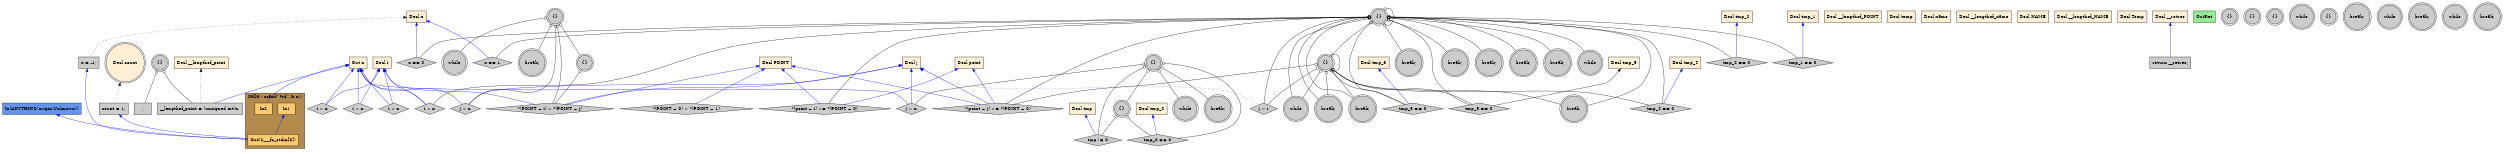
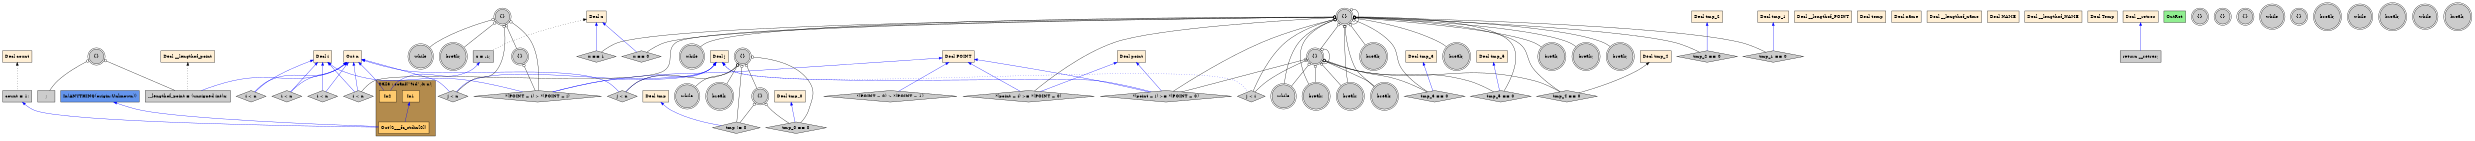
node "Decl count": shape doublecircle -> box
edge "tmp_4 == 0" -> "Decl tmp_4": color #0000ff -> #000000
edge "tmp_5 == 0" -> "Decl tmp_5": color #000000 -> #0000ff
edge "Out(S___fc_stdin[0])" -> "x = -1;": now "In2" -> "x = -1;"
